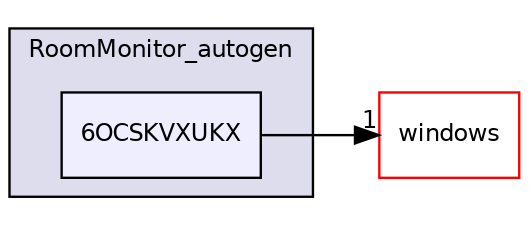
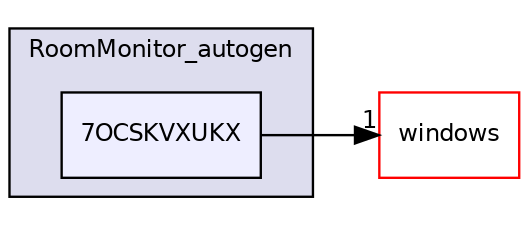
node "6OCSKVXUKX": label "6OCSKVXUKX" -> "7OCSKVXUKX"
